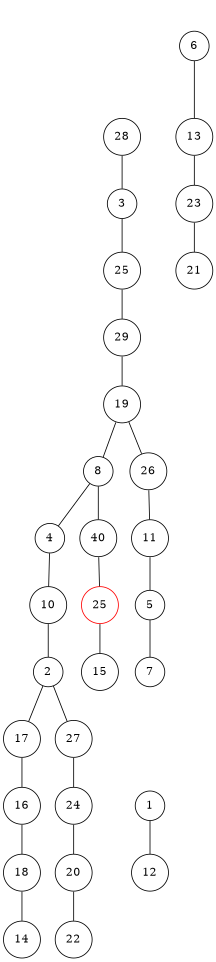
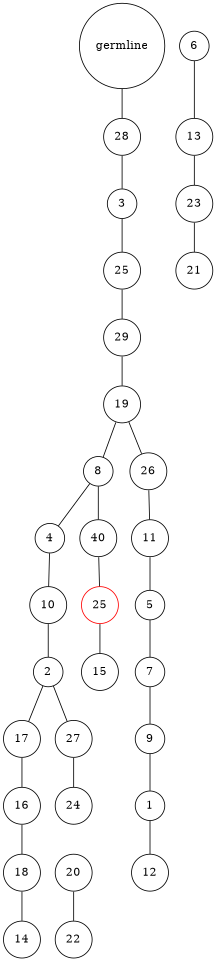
node "germline": added
node "9": added
edge "24" -- "20": removed
